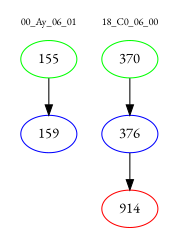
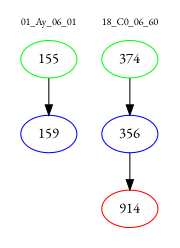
cluster "00_Ay_06_01": label "00_Ay_06_01" -> "01_Ay_06_01"
cluster "18_C0_06_00": label "18_C0_06_00" -> "18_C0_06_60"
node "370": label "370" -> "374"
node "376": label "376" -> "356"
